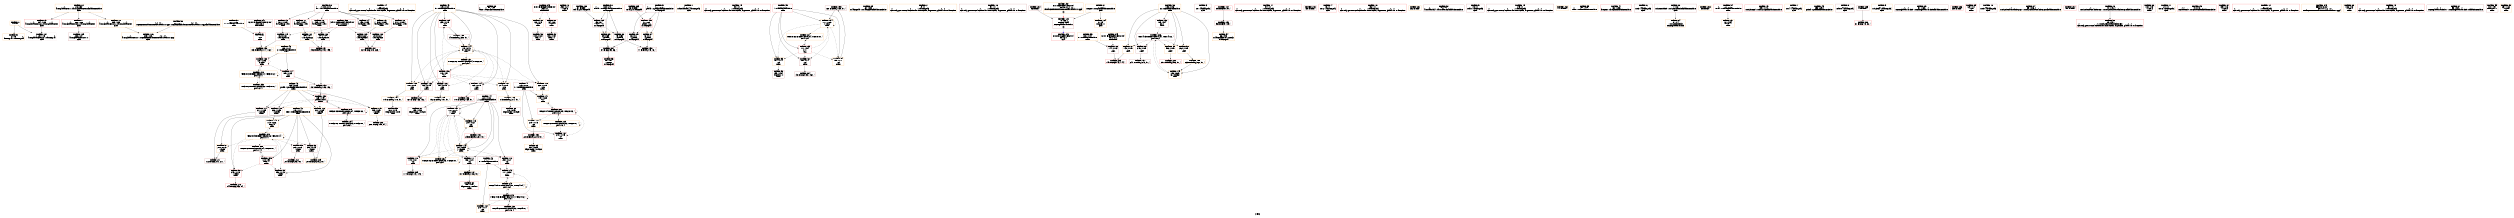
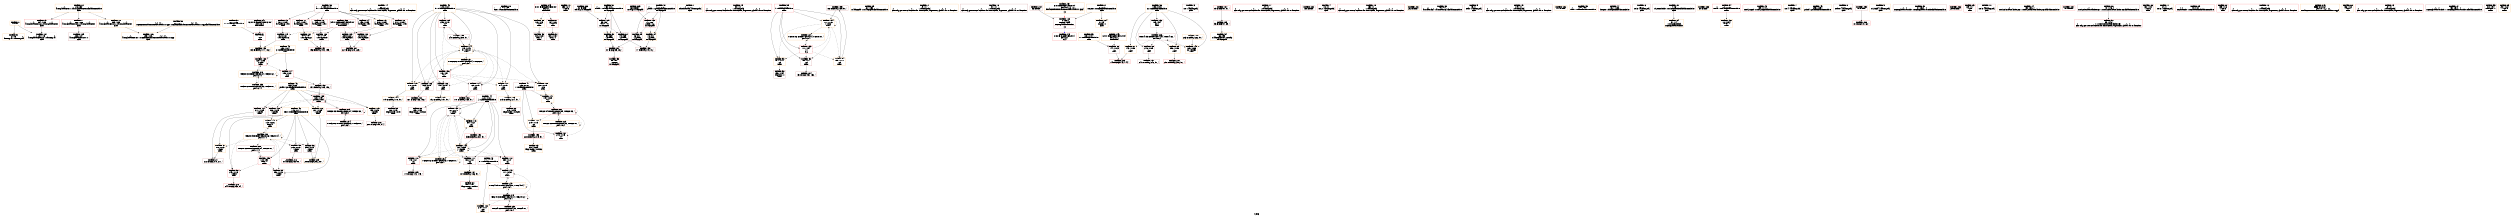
node "NodeID: 90": removed
